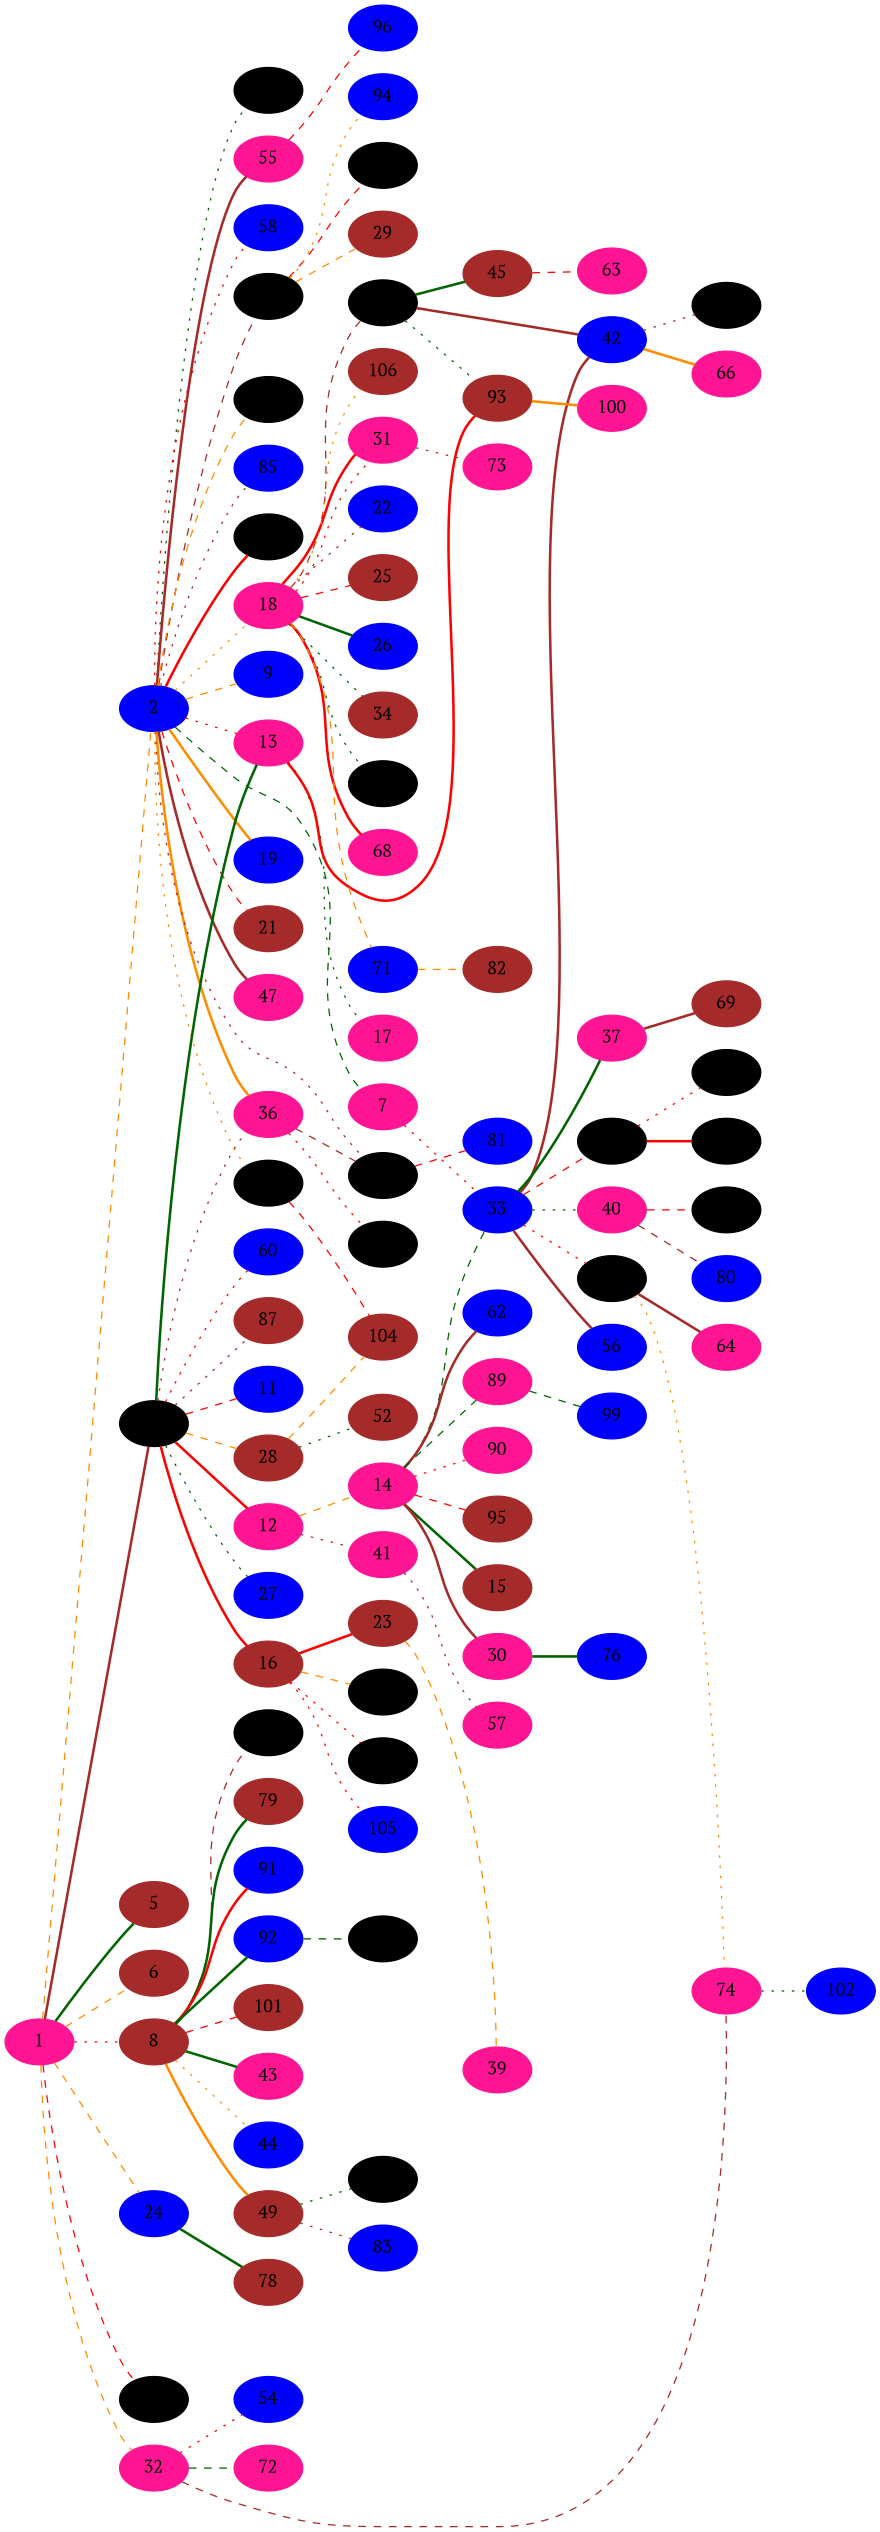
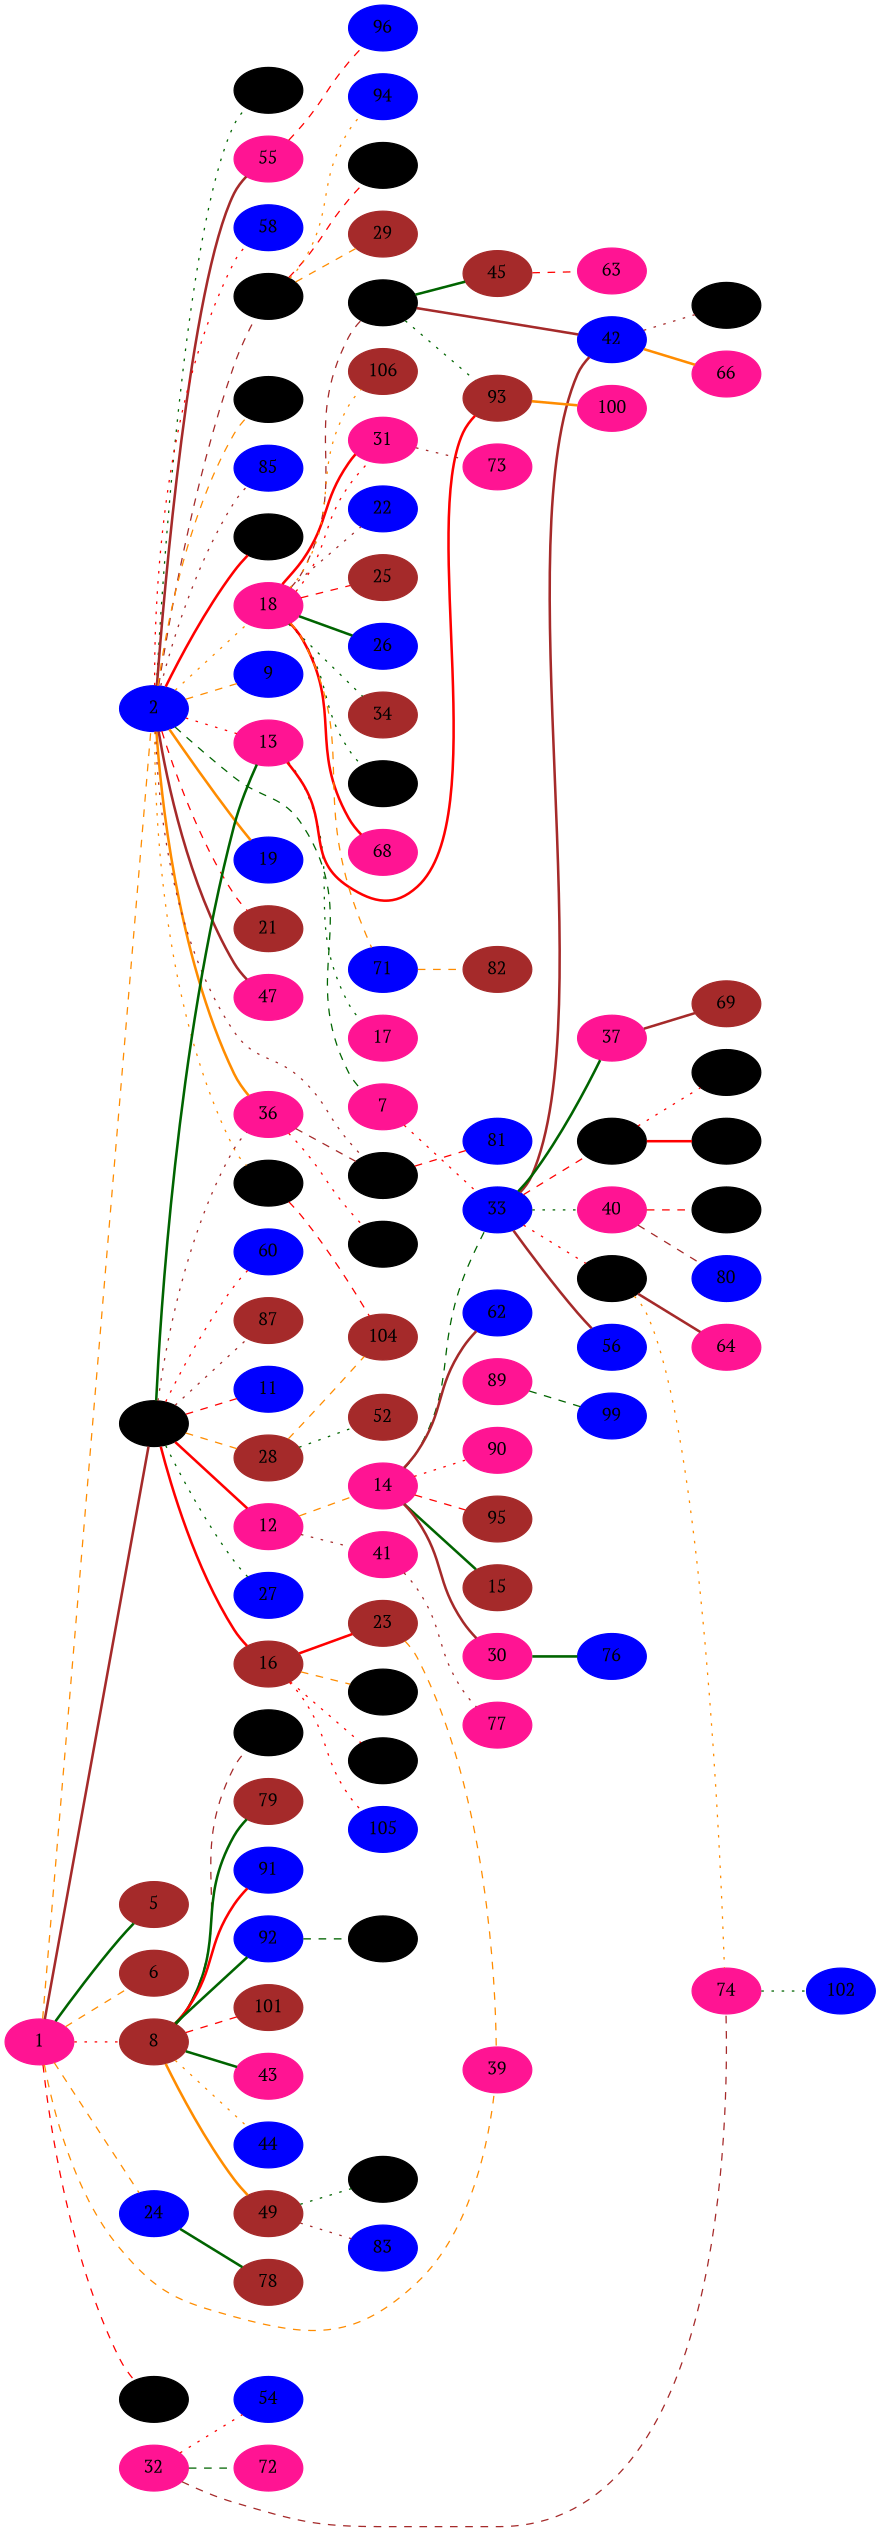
edge "89" -- "14": removed
node "57": label "57" -> "77"
edge "1" -- "32": now "1" -- "39"
